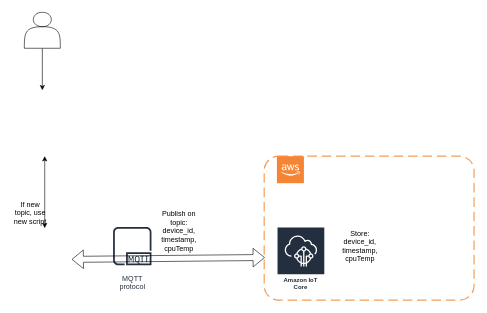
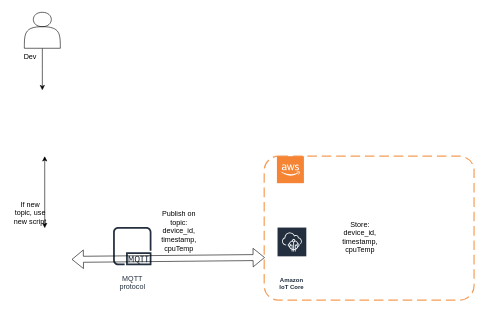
node "Dev": added
node "Store: device_id, timestamp, cpuTemp": moved (360, 246) -> (360, 237)
node "Amazon IoT Core": size 48x66 -> 30x66
